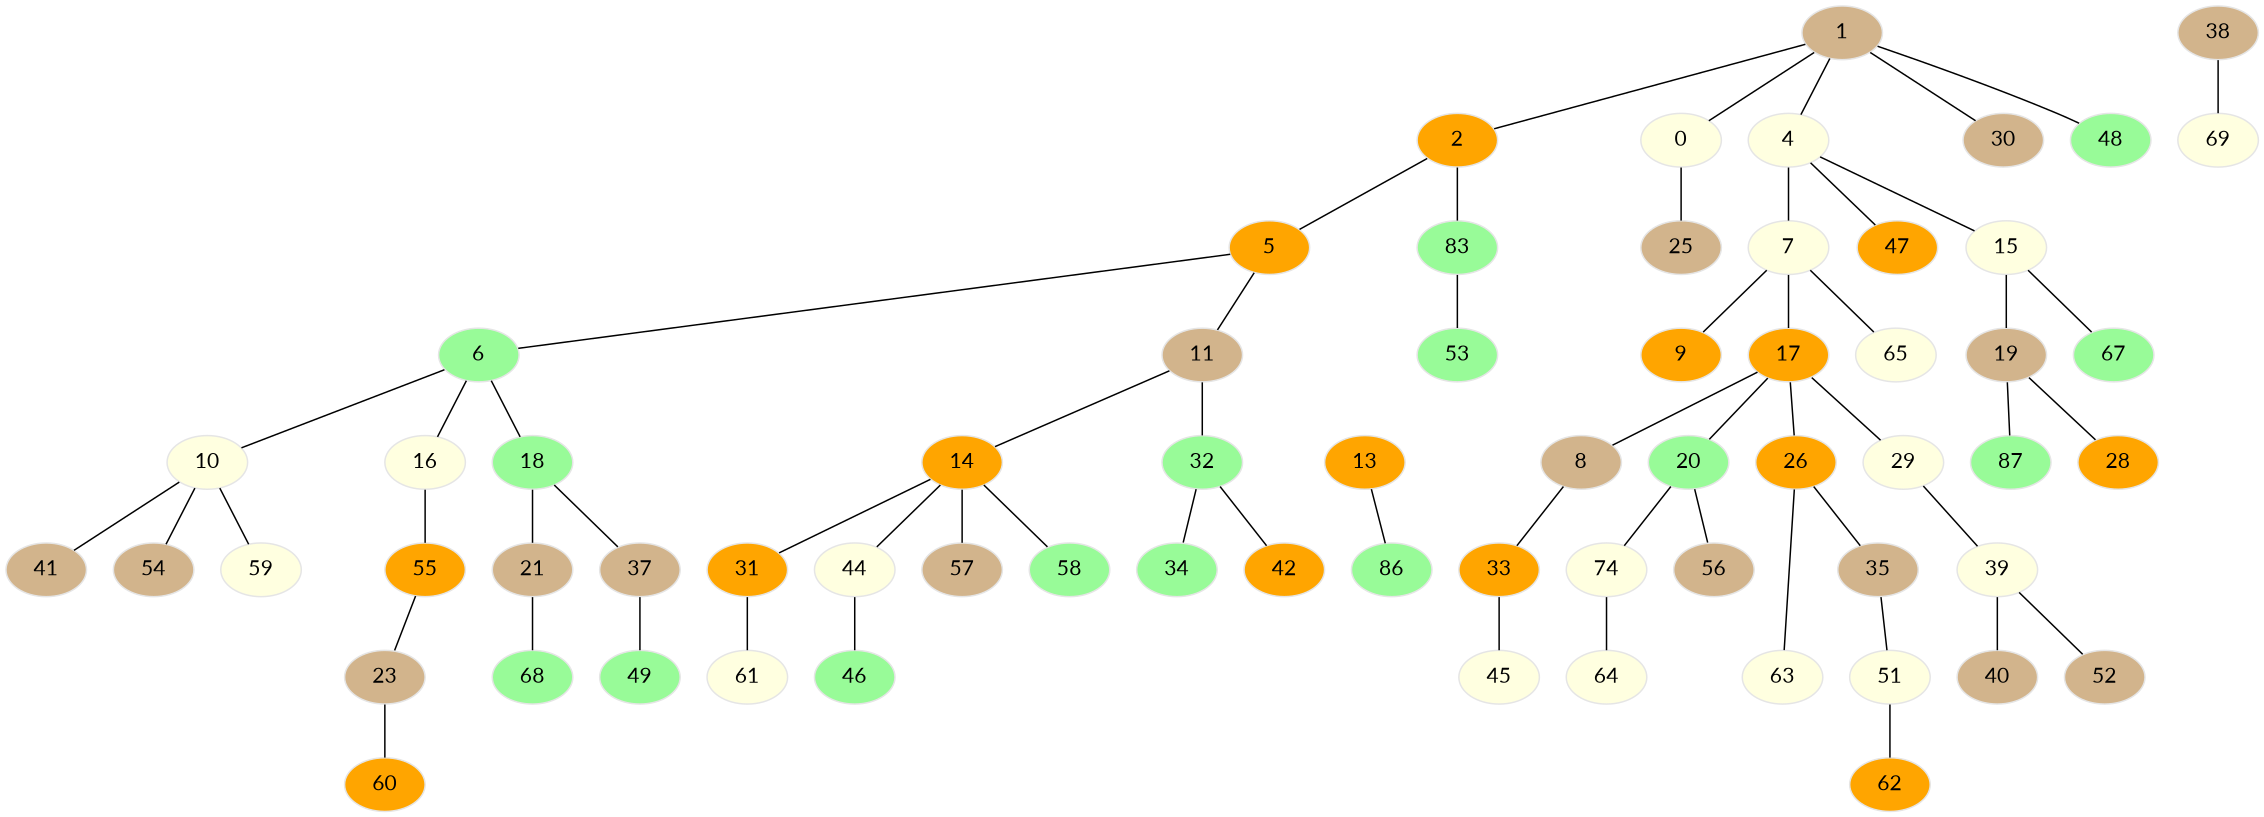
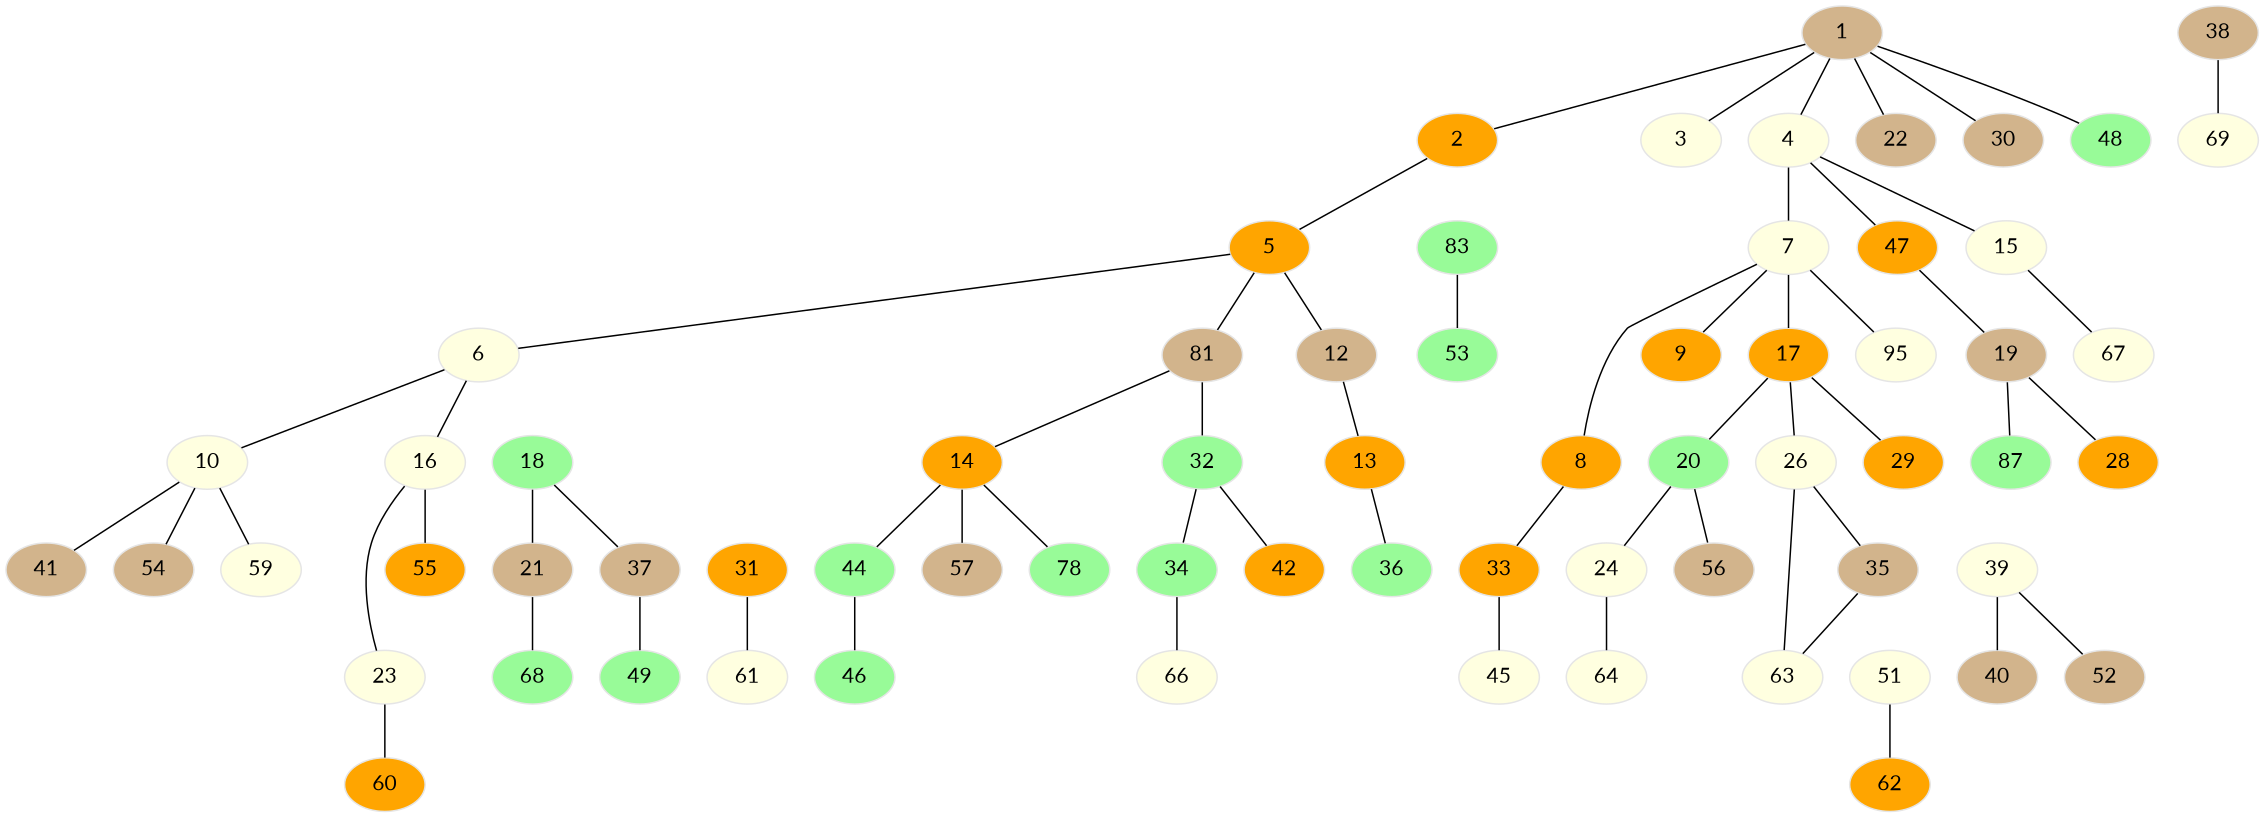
node "0": label "0" -> "3"
node "22": added
edge "2" -- "83": removed
node "25": removed
edge "15" -- "19": now "47" -- "19"
node "6": fillcolor palegreen -> lightyellow
node "11": label "11" -> "81"
node "12": added
node "65": label "65" -> "95"
node "67": fillcolor palegreen -> lightyellow
edge "6" -- "18": removed
edge "17" -- "8": now "7" -- "8"
node "8": fillcolor tan -> orange
node "26": fillcolor orange -> lightyellow
node "29": fillcolor lightyellow -> orange
edge "14" -- "31": removed
edge "29" -- "39": removed
node "44": fillcolor lightyellow -> palegreen
node "58": label "58" -> "78"
node "86": label "86" -> "36"
node "74": label "74" -> "24"
edge "55" -- "23": now "16" -- "23"
edge "35" -- "51": now "35" -- "63"
node "23": fillcolor tan -> lightyellow
node "66": added
